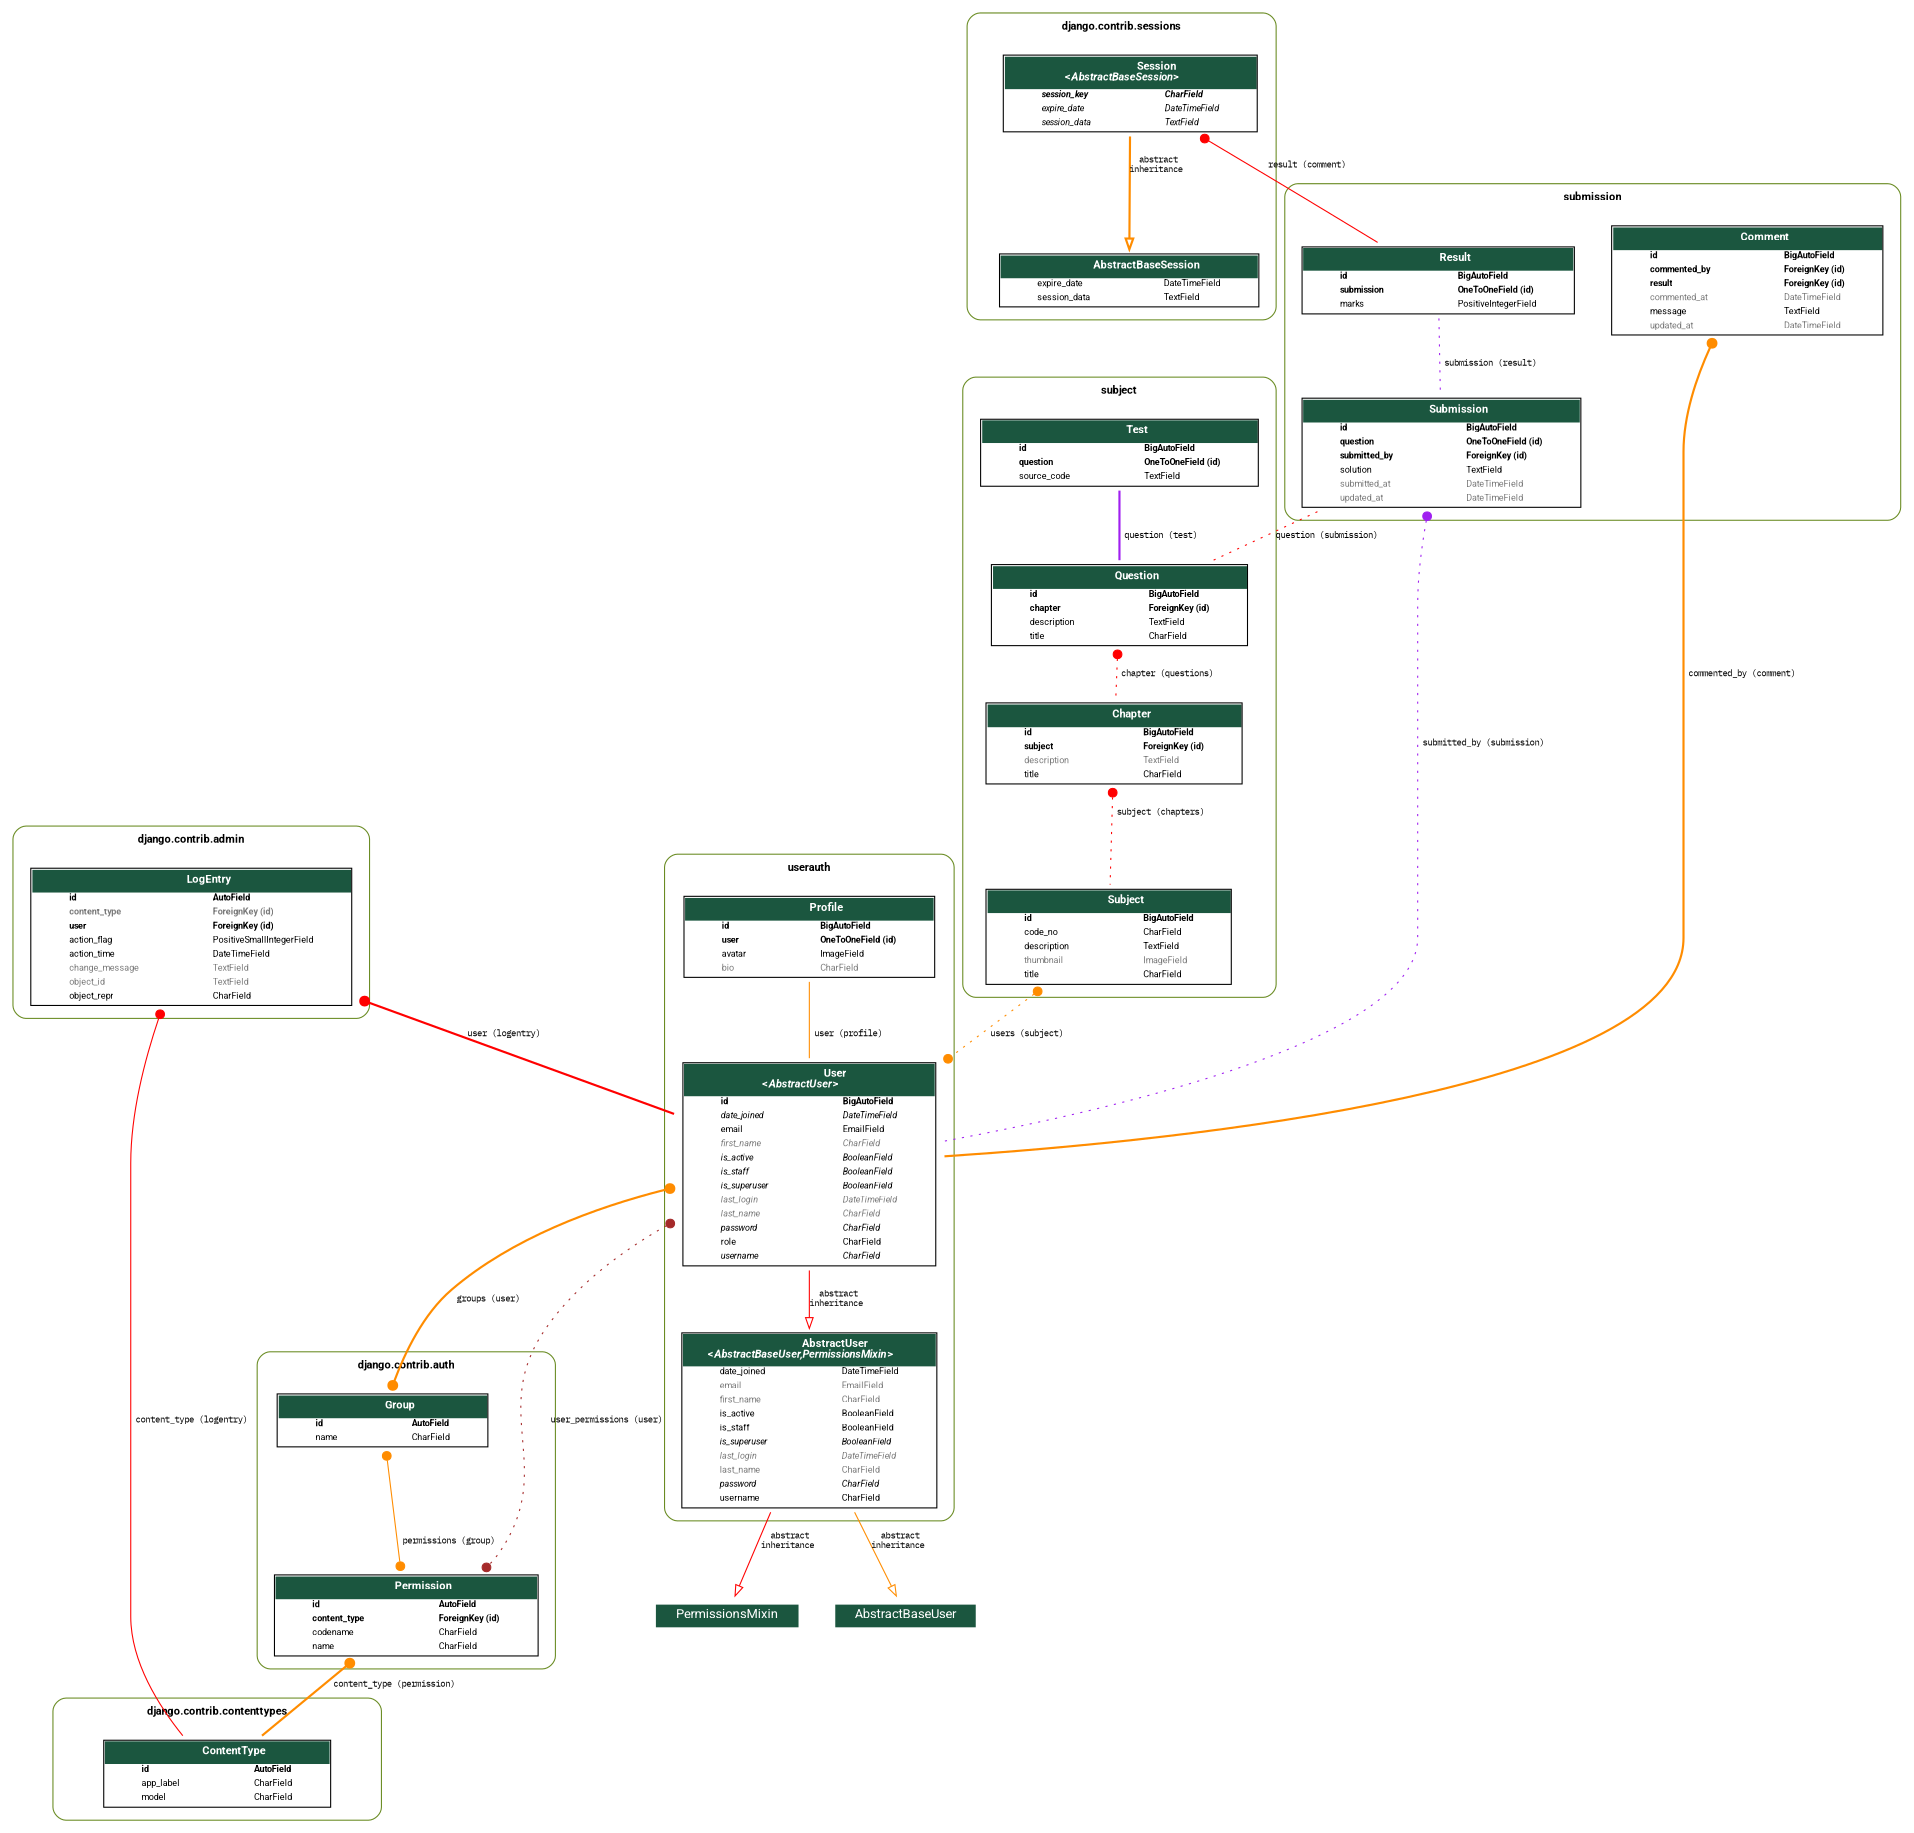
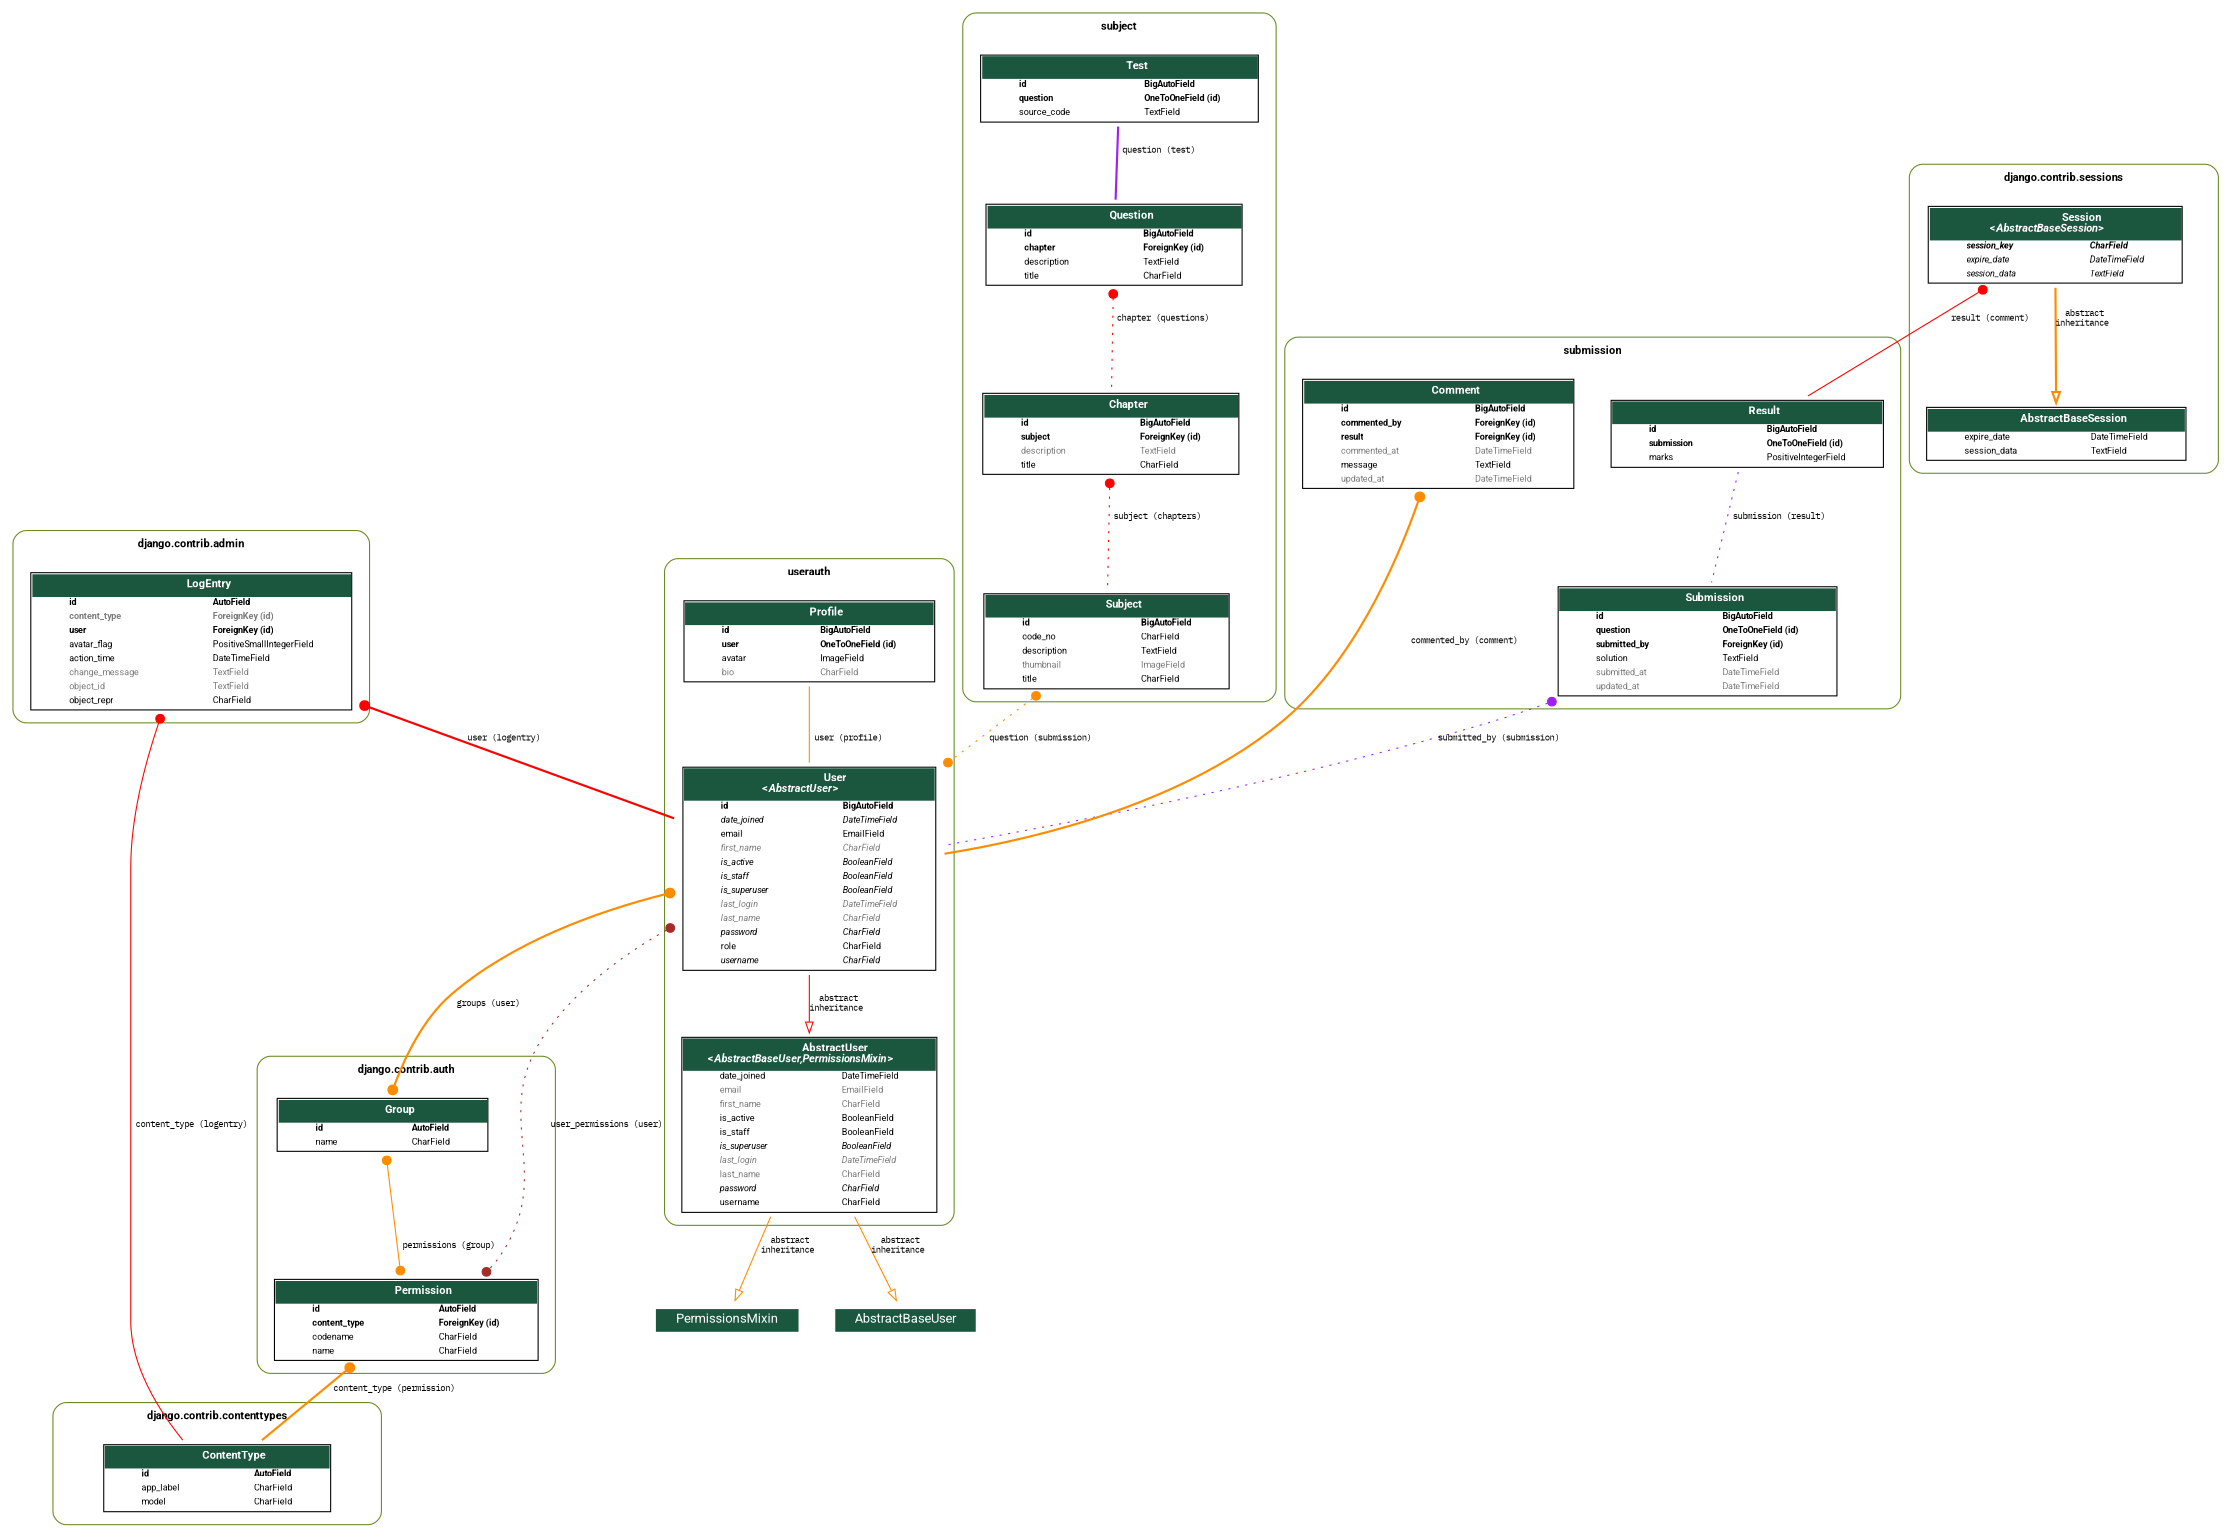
edge "Submission" -- "Question": removed, label "question (submission)"
node "LogEntry": text "action_flag" -> "avatar_flag"
edge "Subject" -- "User": label " users (subject)" -> " question (submission)"
edge "AbstractUser" -- "PermissionsMixin": color red -> darkorange
